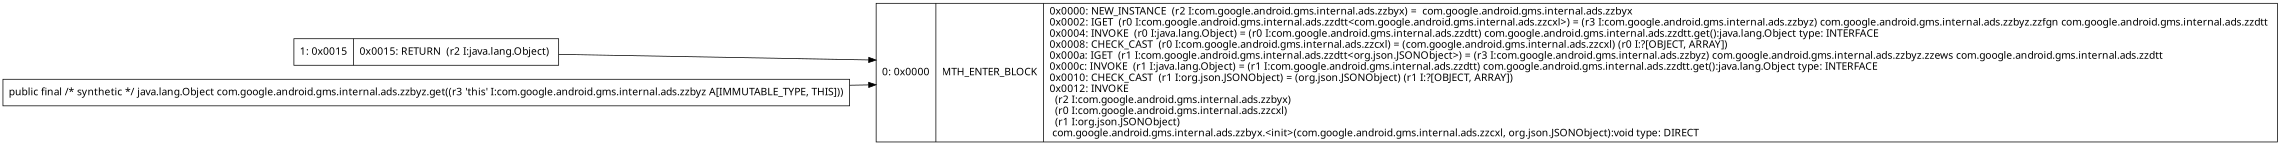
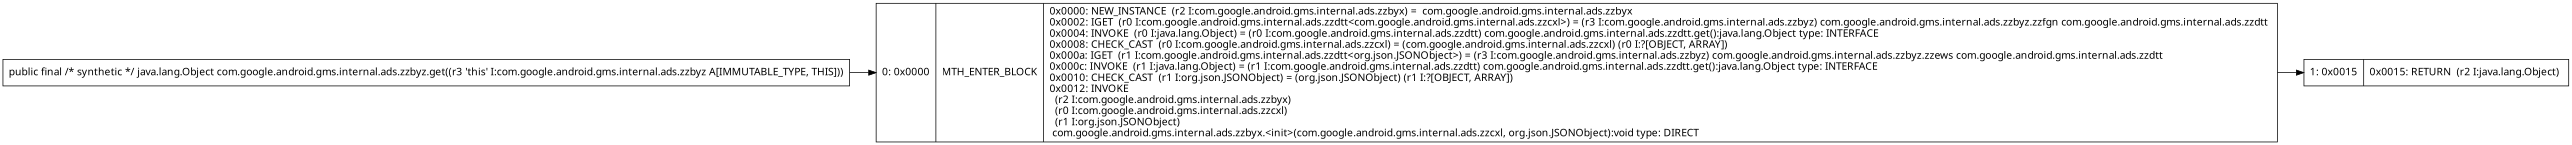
edge "1: 0x0015" -> "0: 0x0000": reversed
